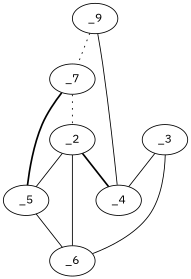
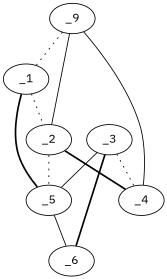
node "_7": label "_7" -> "_1"
edge "_2" -- "_5": style solid -> dotted
edge "_3" -- "_5": added
edge "_3" -- "_4": style solid -> dotted
edge "_2" -- "_6": now "_2" -- "_9"
edge "_3" -- "_6": style solid -> bold
